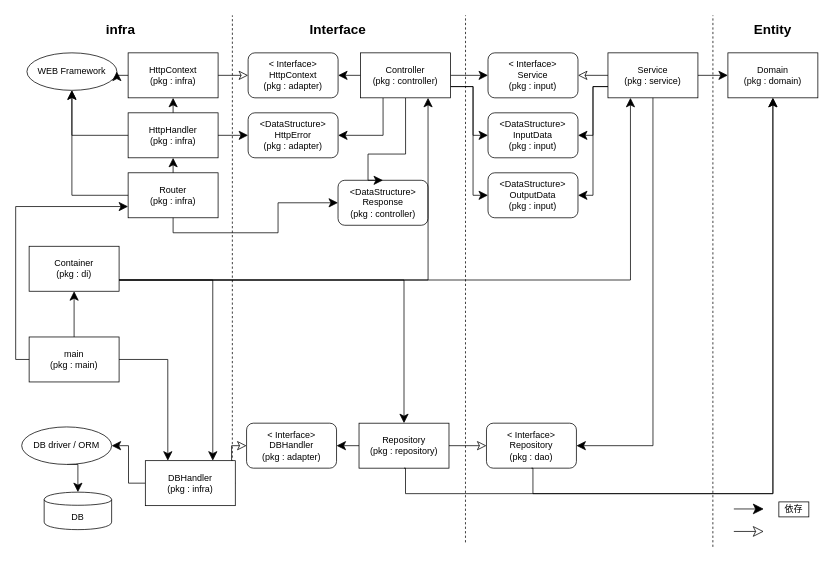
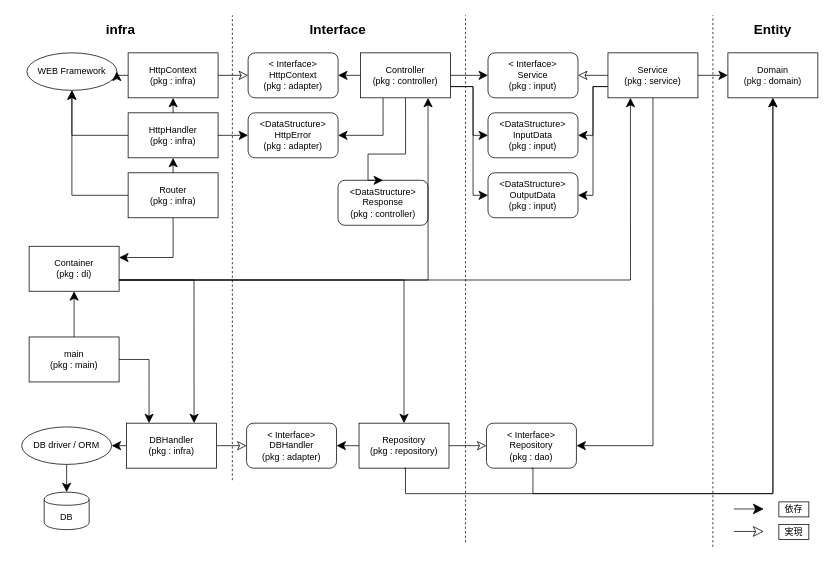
edge "Router (pkg : infra)" -> "<DataStructure> Response (pkg : controller)": now "Router (pkg : infra)" -> "Container (pkg : di)"
edge "main (pkg : main)" -> "Router (pkg : infra)": removed
node "DBHandler (pkg : infra)": moved (190, 483) -> (171, 446)
node "DB": size 68x38 -> 45x38
node "実現": added
